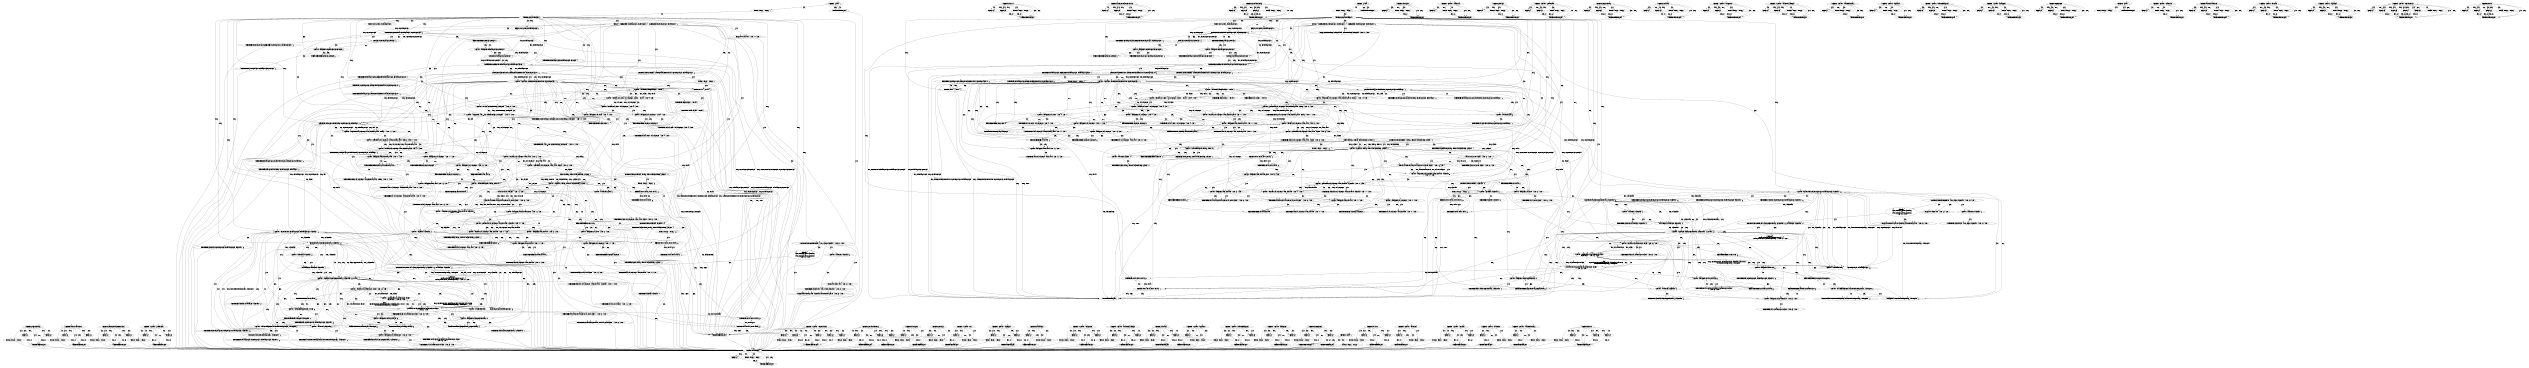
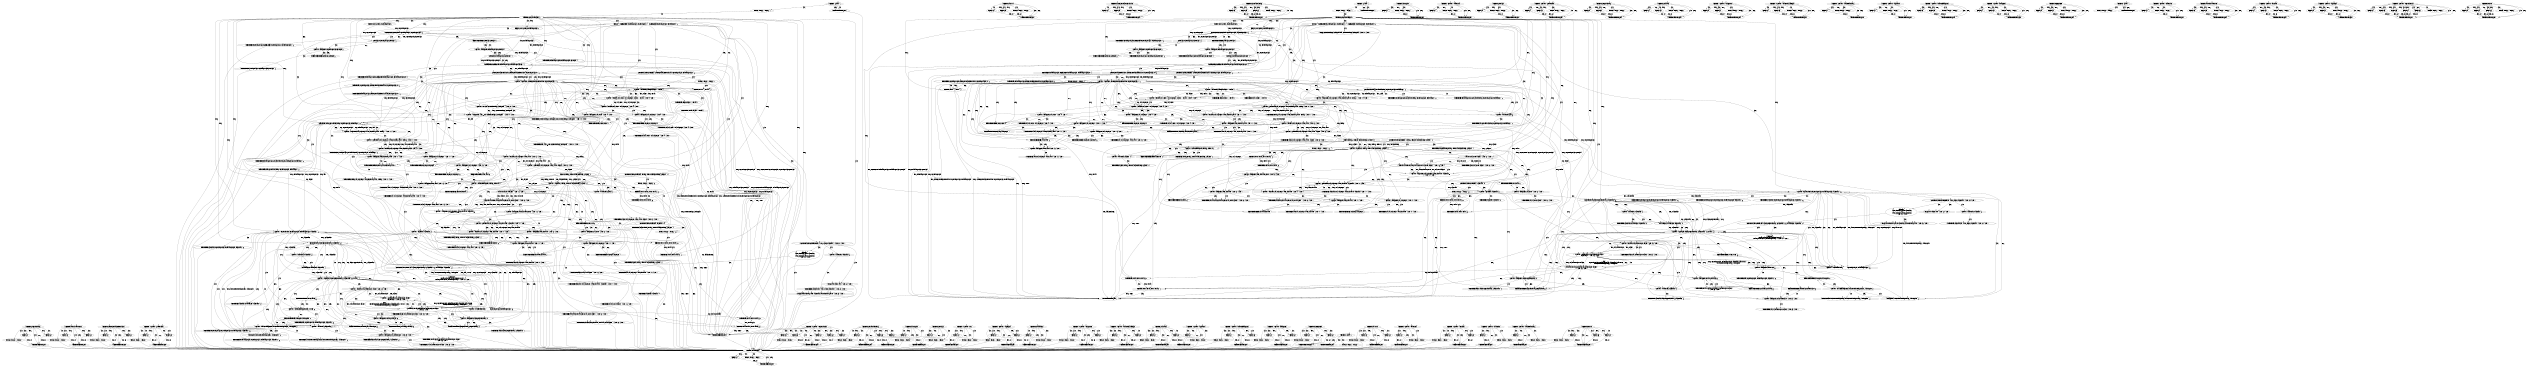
node "<(LOCAL,auto* info: auto*)<SUB>10</SUB>>": removed
